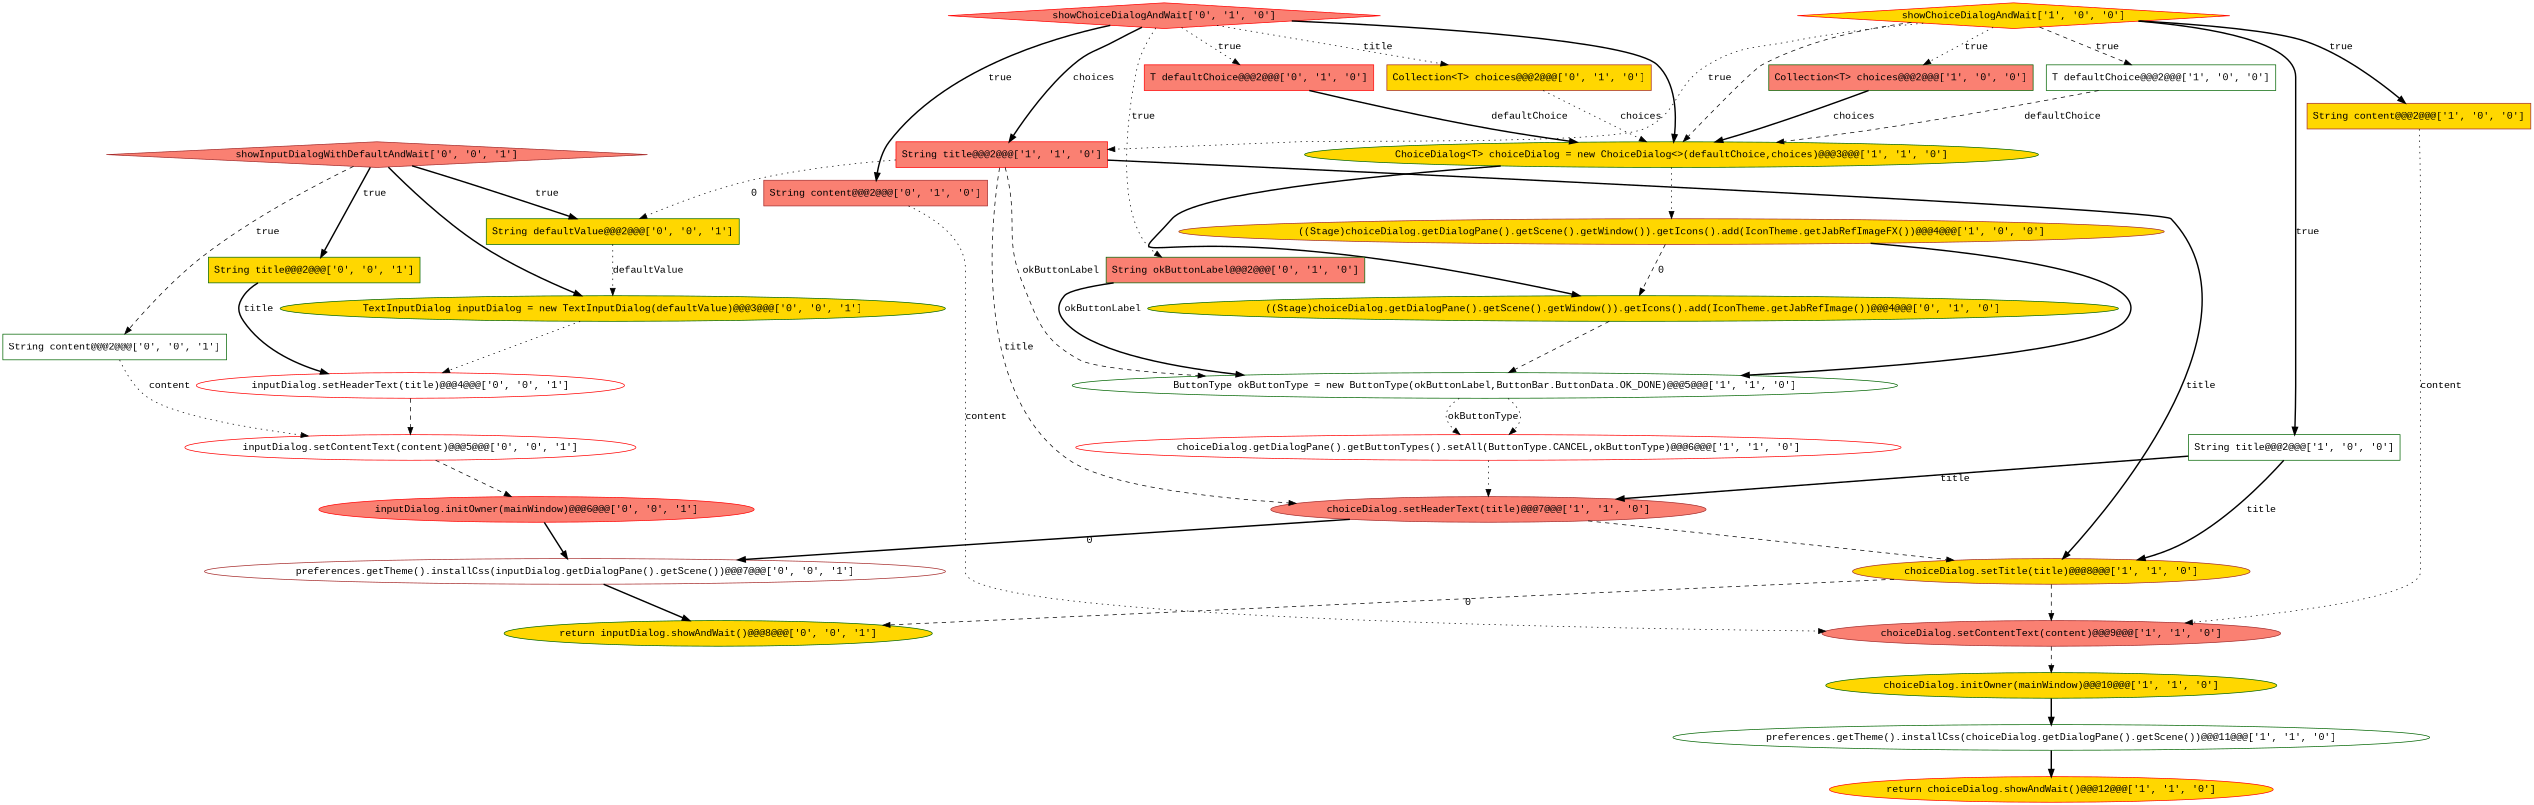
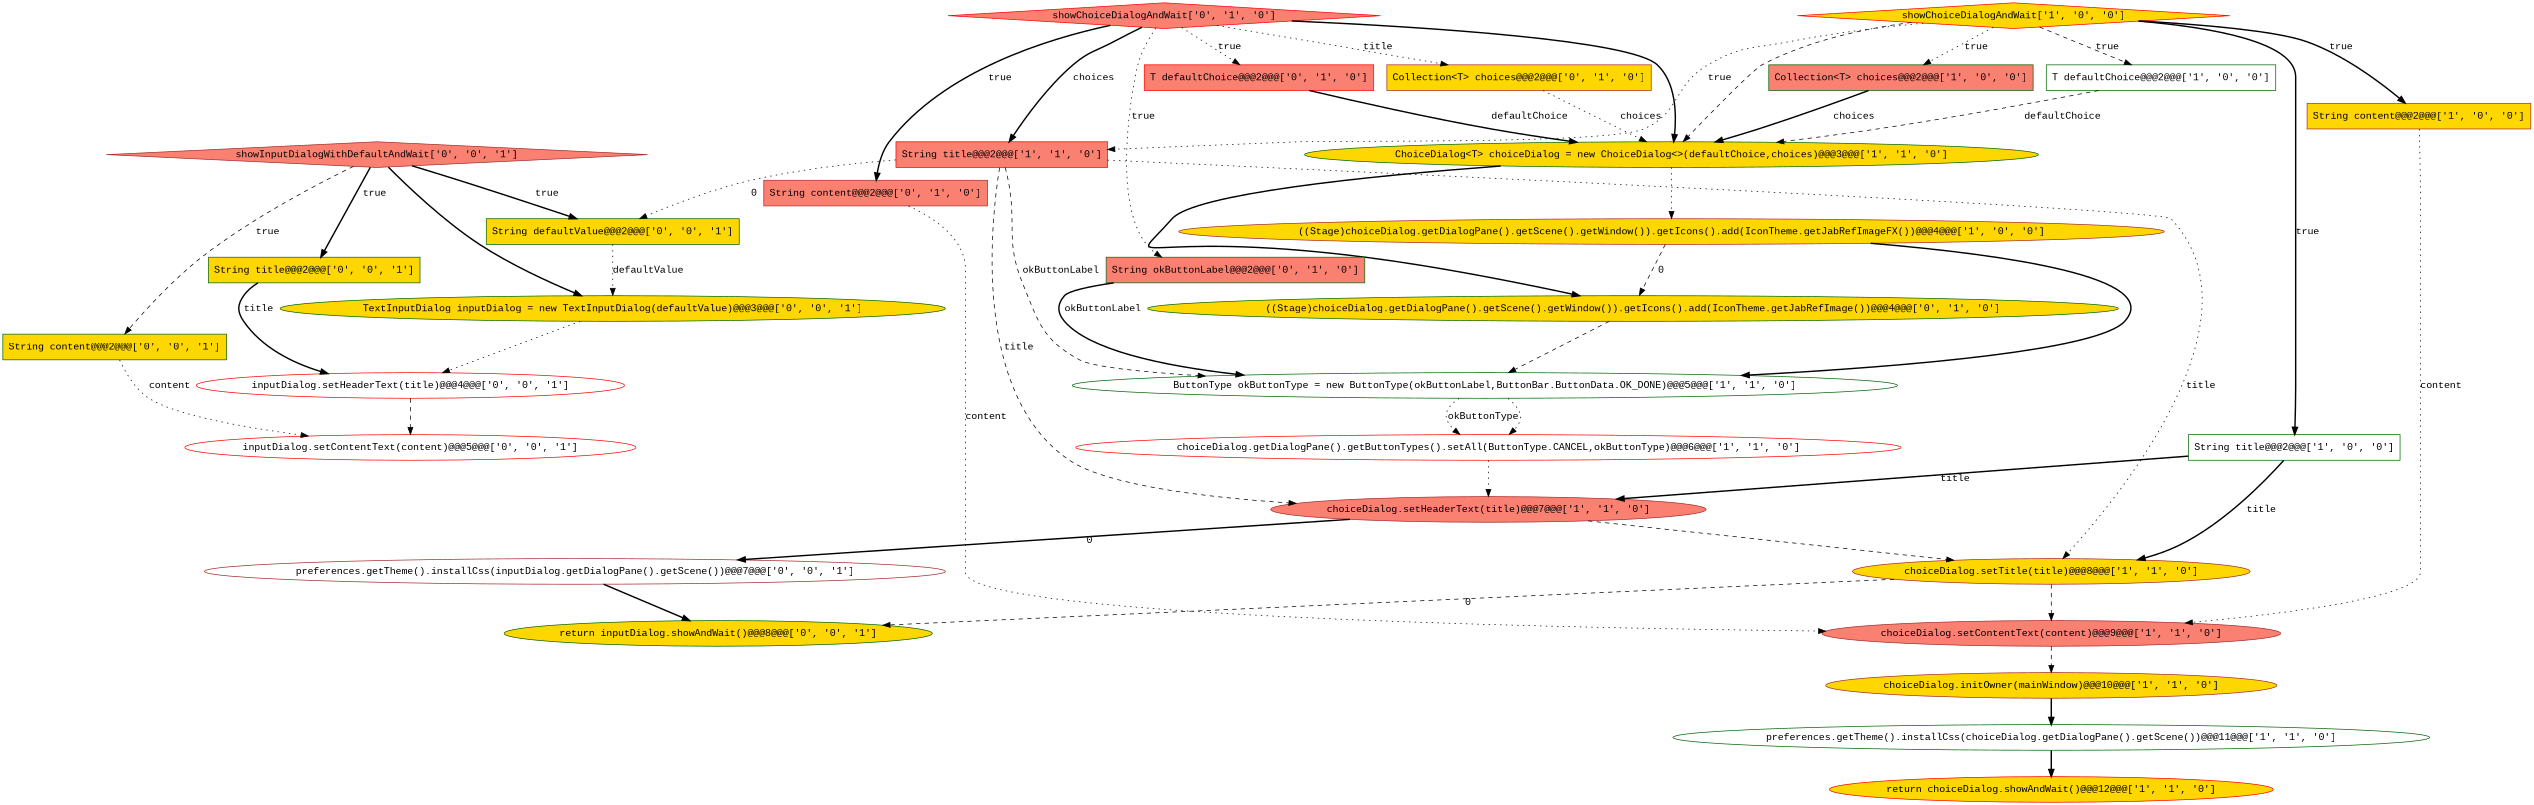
edge "String title@@@2@@@['1', '1', '0']" -> "choiceDialog.setTitle(title)@@@8@@@['1', '1', '0']": style bold -> dotted
node "String content@@@2@@@['0', '0', '1']": fillcolor white -> gold
node "inputDialog.initOwner(mainWindow)@@@6@@@['0', '0', '1']": removed
node "choiceDialog.initOwner(mainWindow)@@@10@@@['1', '1', '0']": color darkgreen -> brown
